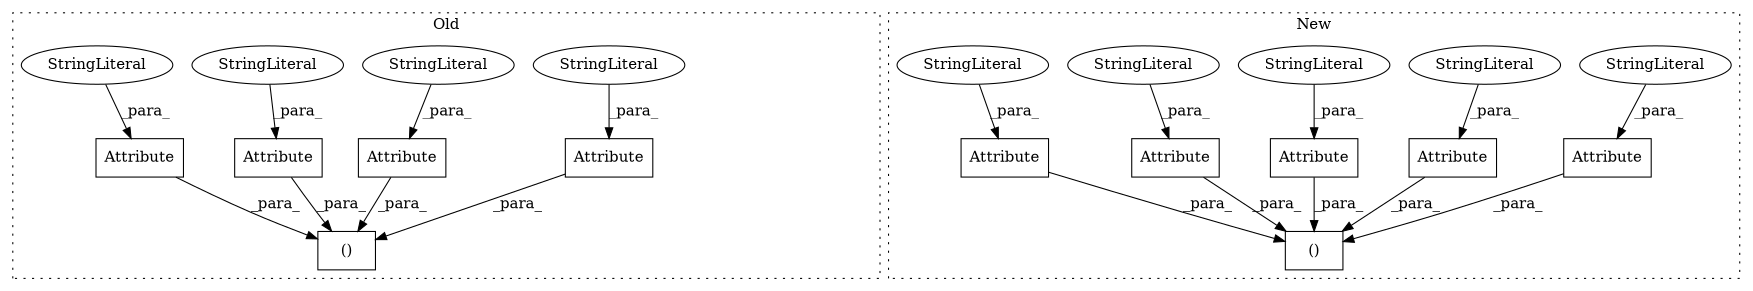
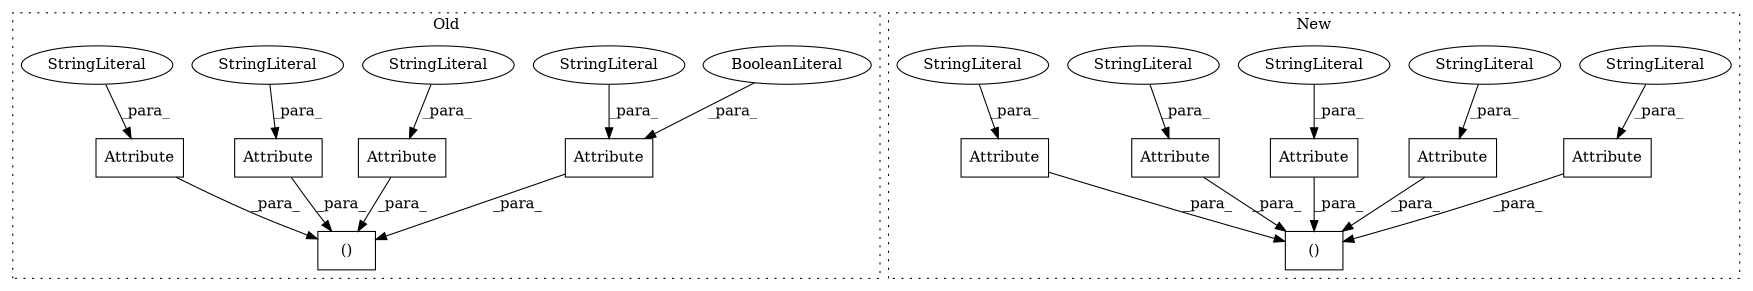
node "BooleanLiteral": added
